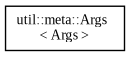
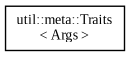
node "util::meta::Args < Args >": label "util::meta::Args < Args >" -> "util::meta::Traits < Args >"
